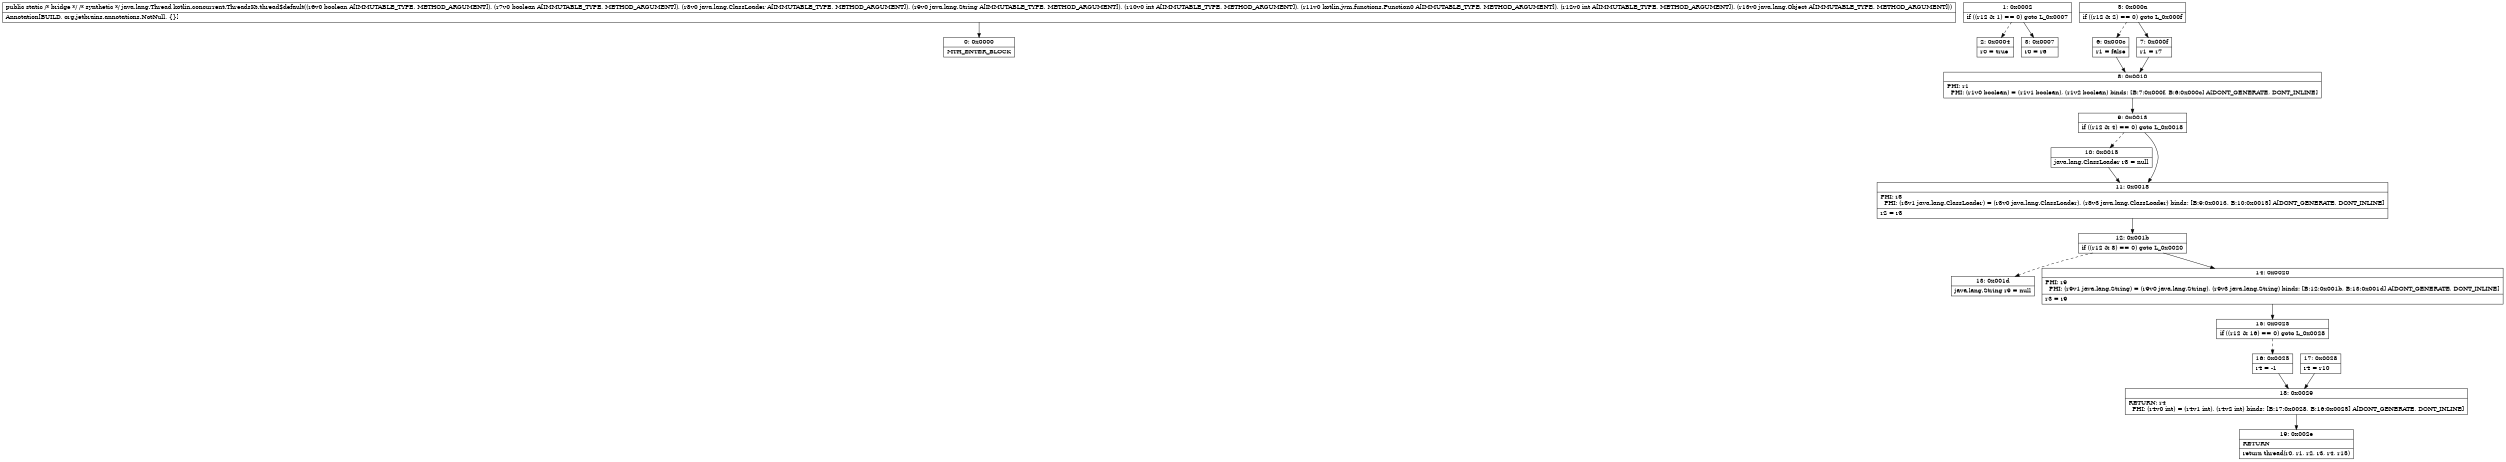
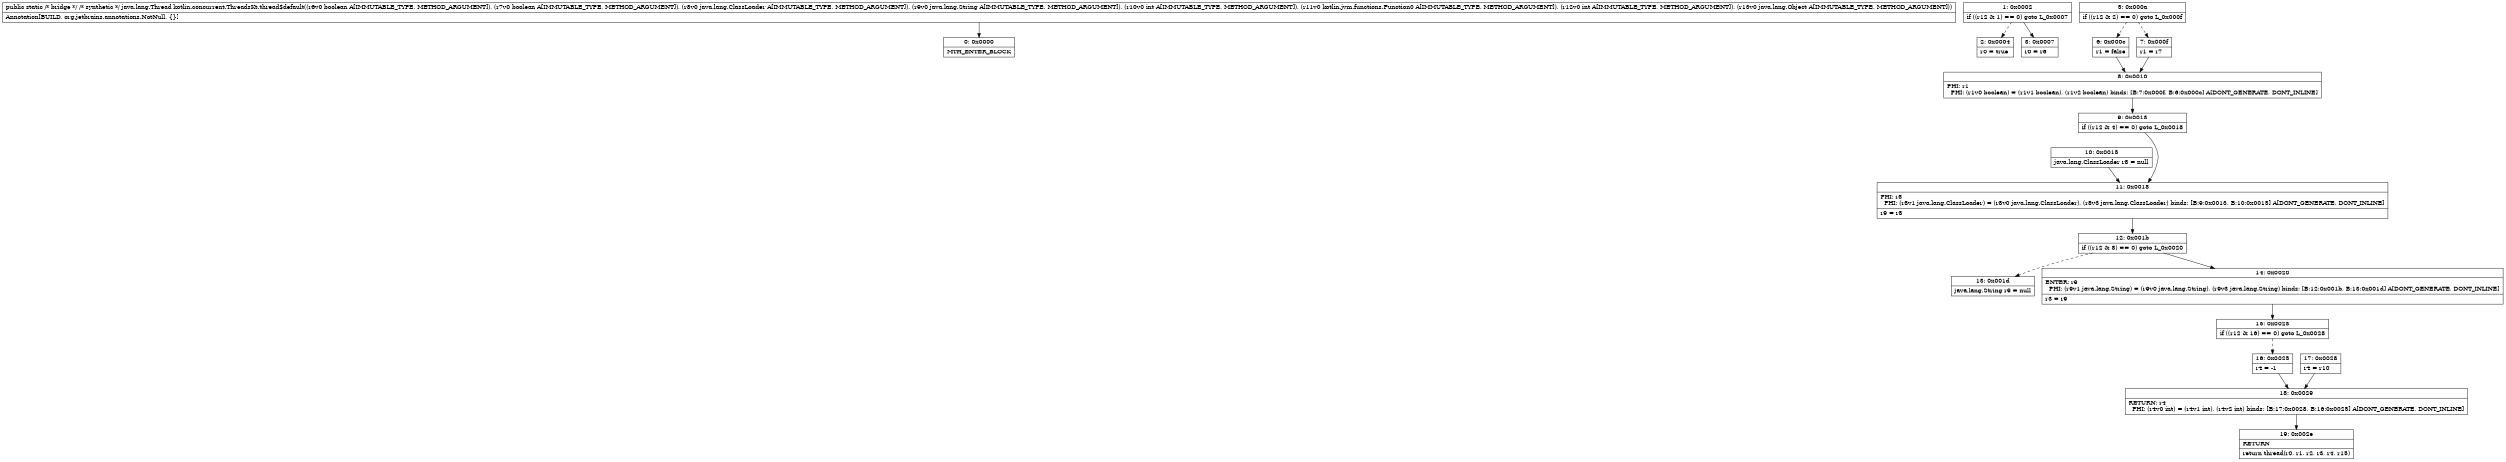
edge "5: 0x000a" -> "7: 0x000f": style solid -> dashed
edge "9: 0x0013" -> "10: 0x0015": removed
node "11: 0x0018": text "r2 = r8" -> "r9 = r8"
node "14: 0x0020": text "PHI: r9" -> "ENTER: r9"
